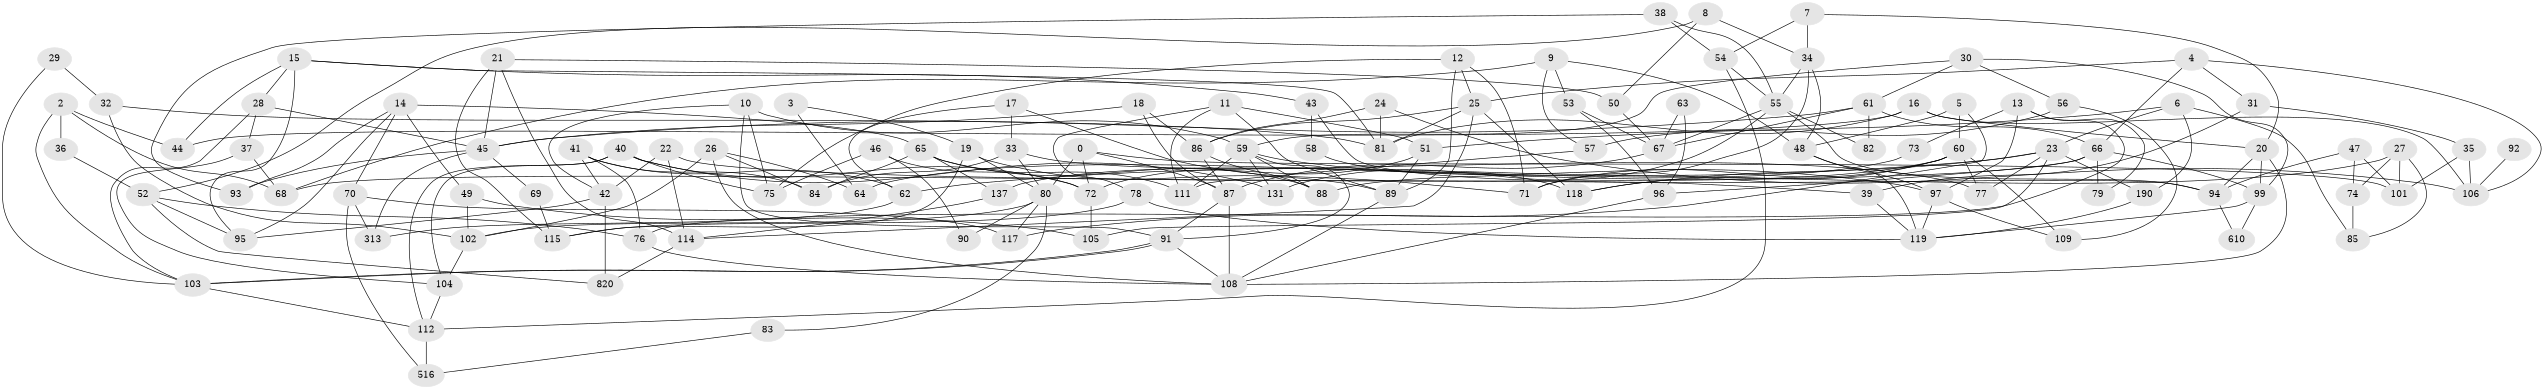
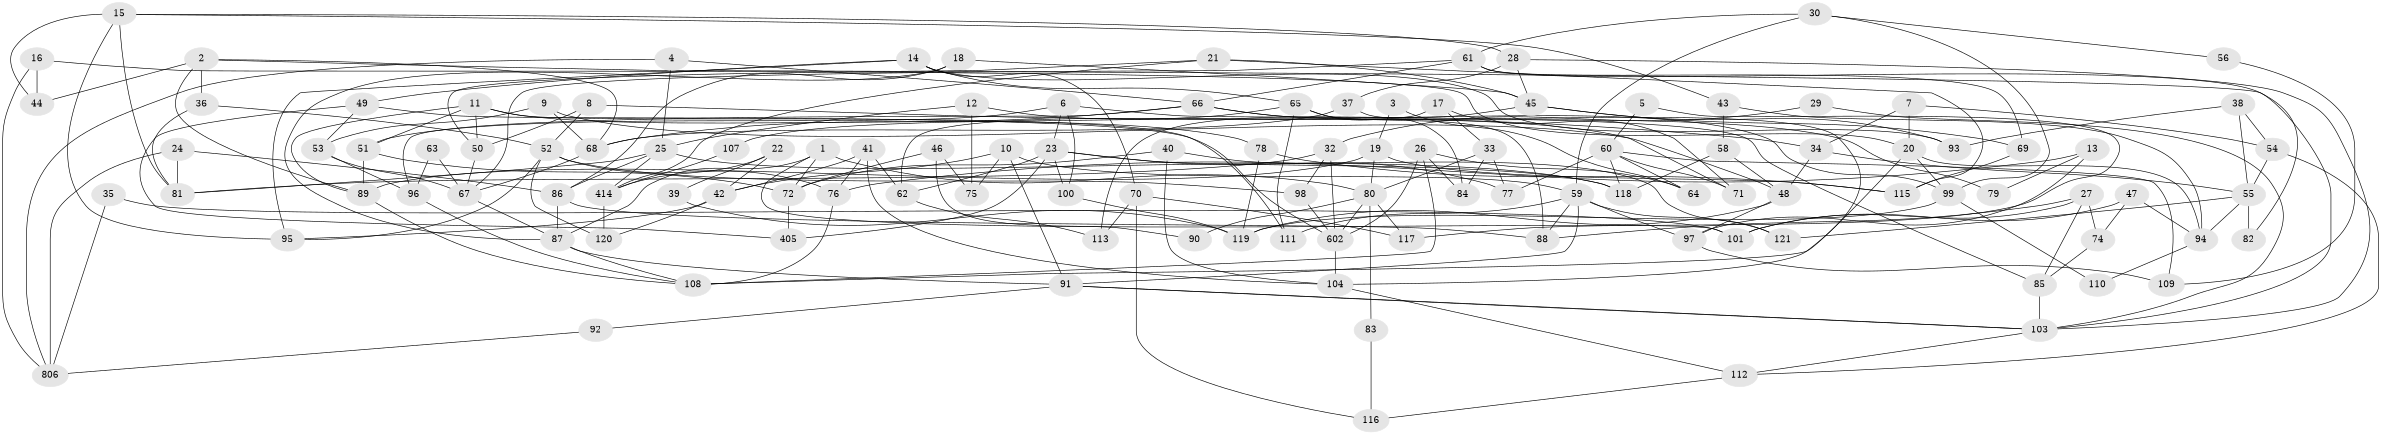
node "31": removed
edge "16" -- "81": now "36" -- "81"
edge "11" -- "50": added
edge "55" -- "67": now "68" -- "67"
edge "61" -- "45": now "61" -- "69"
edge "49" -- "53": added
edge "5" -- "48": now "58" -- "48"
edge "12" -- "89": now "2" -- "89"
node "0": label "0" -> "1"
node "57": removed
node "73": removed
edge "34" -- "71": removed
edge "41" -- "84": now "41" -- "104"
edge "40" -- "75": removed
edge "40" -- "112": removed
node "137": label "137" -> "107"
node "131": label "131" -> "121"
node "98": added
node "190": label "190" -> "100"
node "106": label "106" -> "806"
edge "97" -- "119": removed
node "313": label "313" -> "113"
node "102": label "102" -> "602"
node "114": label "114" -> "414"
node "105": label "105" -> "405"
node "610": label "610" -> "110"
edge "91" -- "108": now "91" -- "92"
node "820": label "820" -> "120"
edge "85" -- "103": added
node "516": label "516" -> "116"
